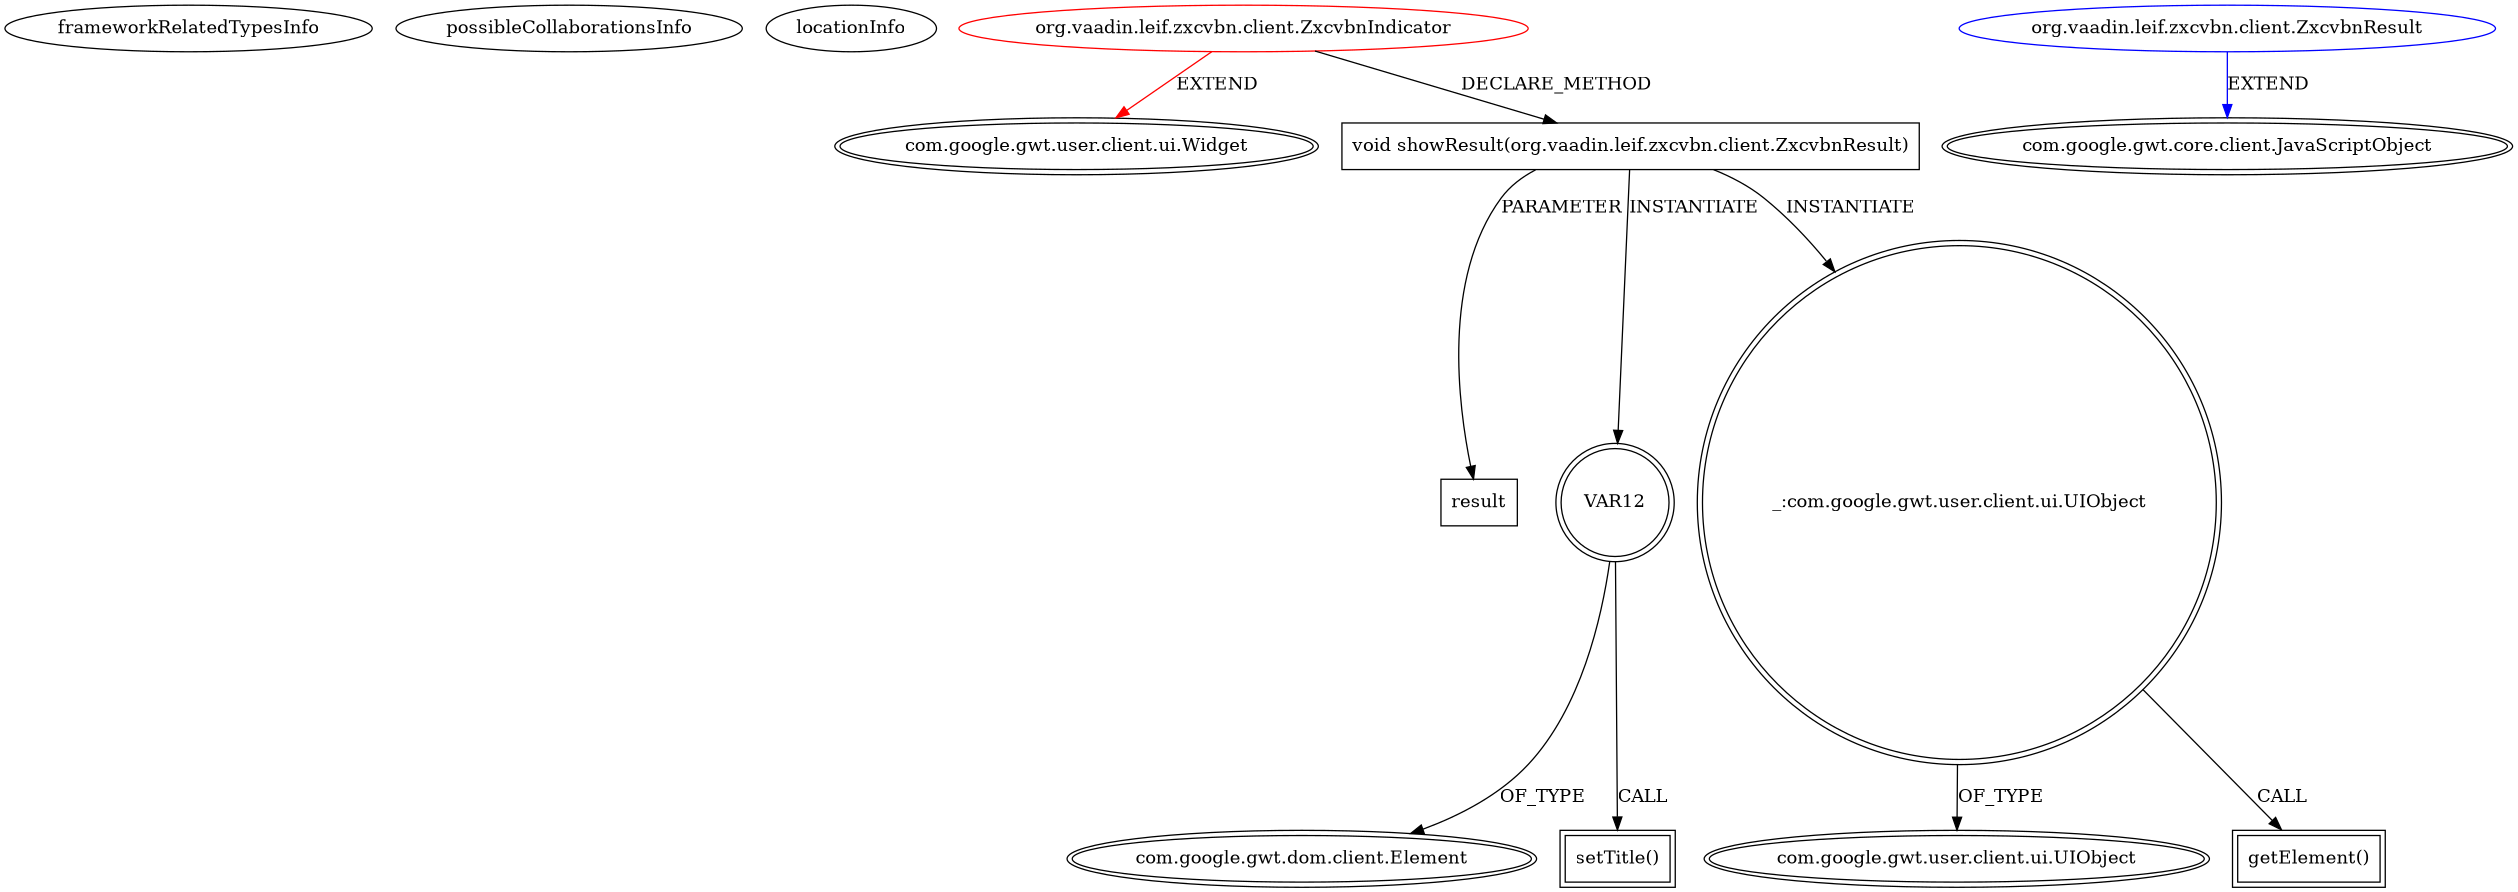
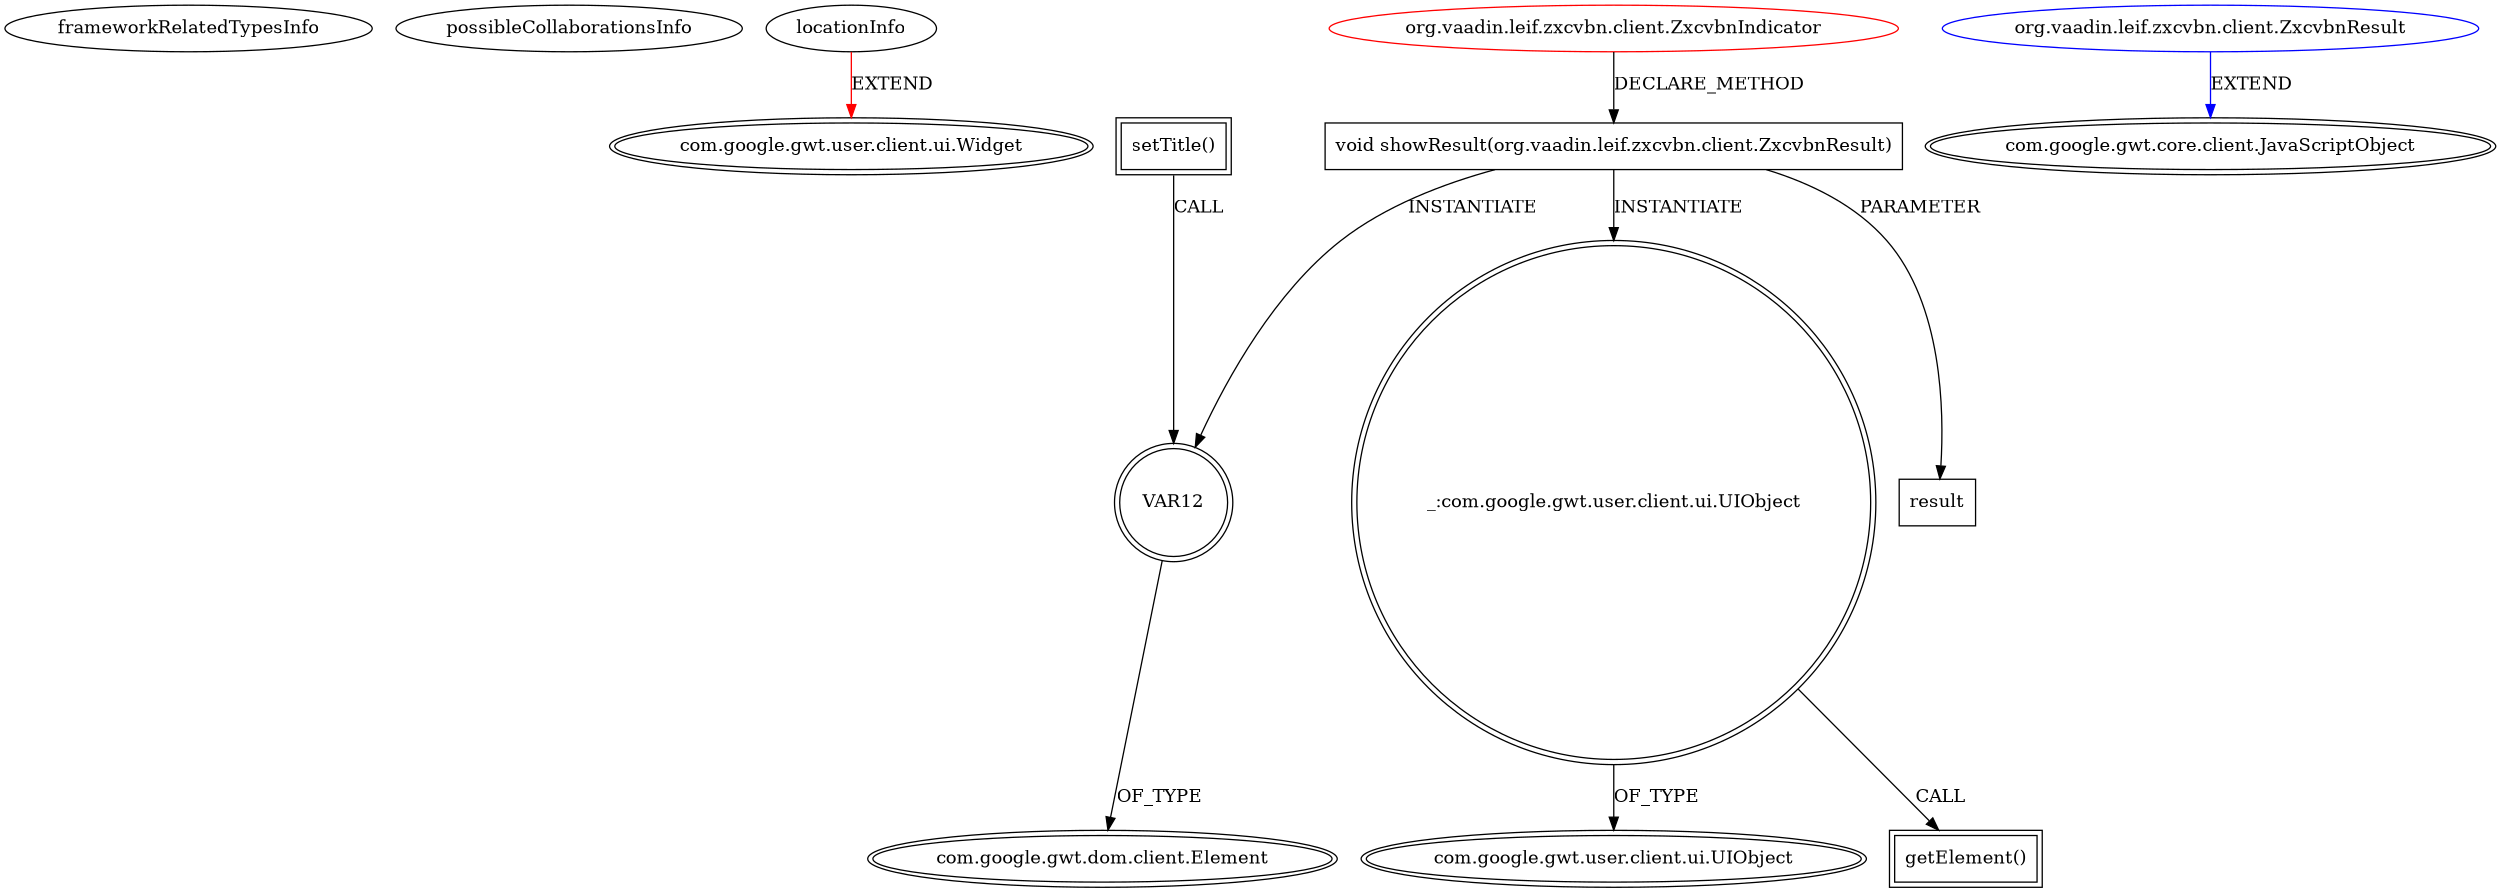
edge "org.vaadin.leif.zxcvbn.client.ZxcvbnIndicator" -> "com.google.gwt.user.client.ui.Widget": now "locationInfo" -> "com.google.gwt.user.client.ui.Widget"
edge "VAR12" -> "setTitle()": reversed
